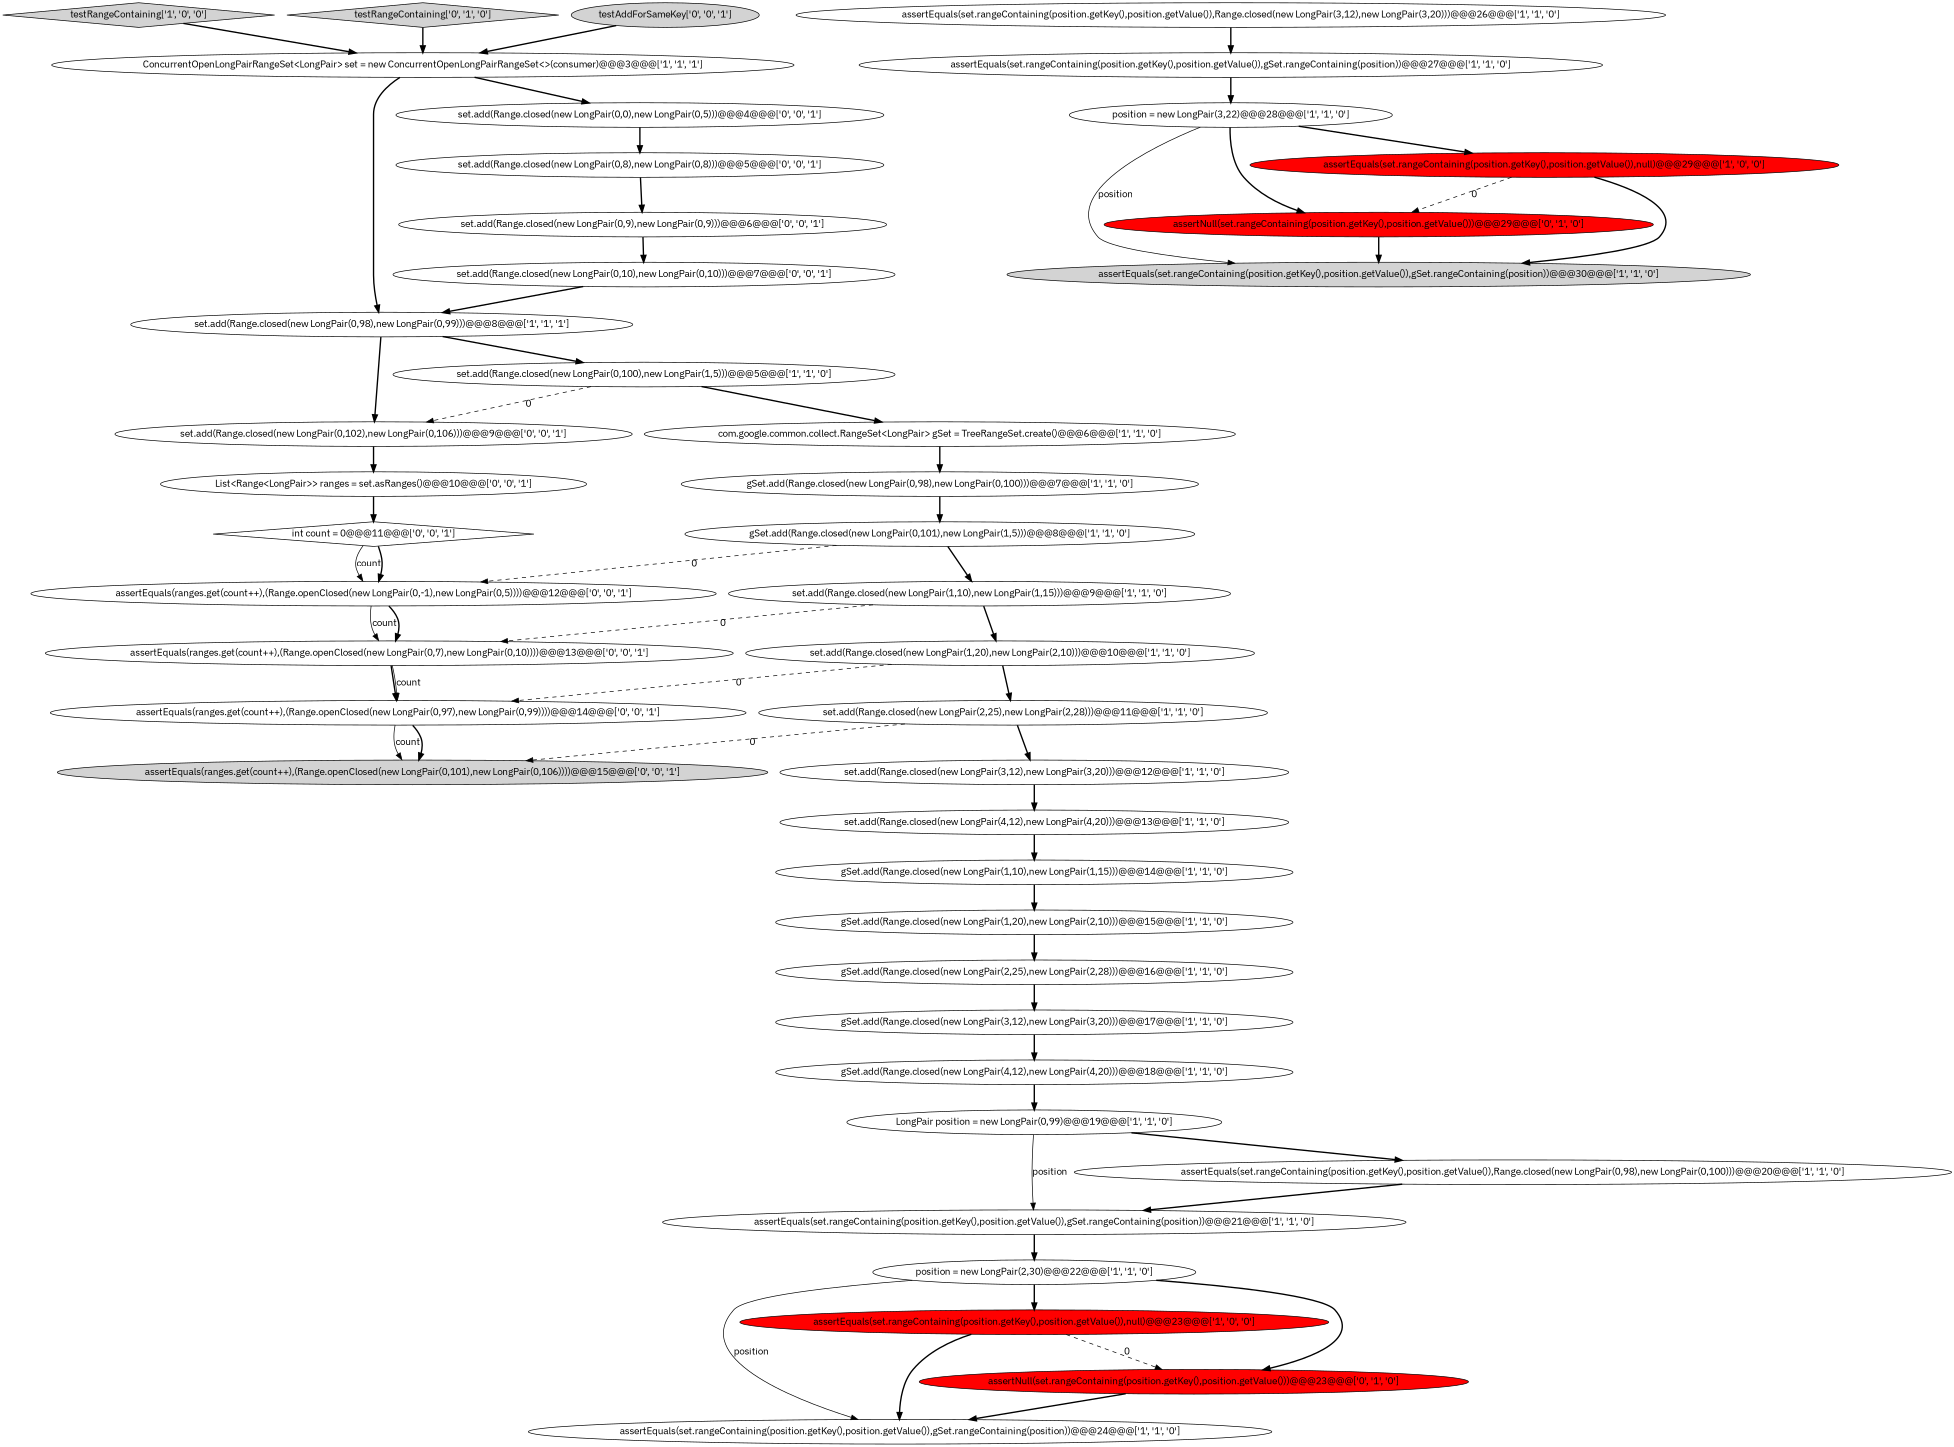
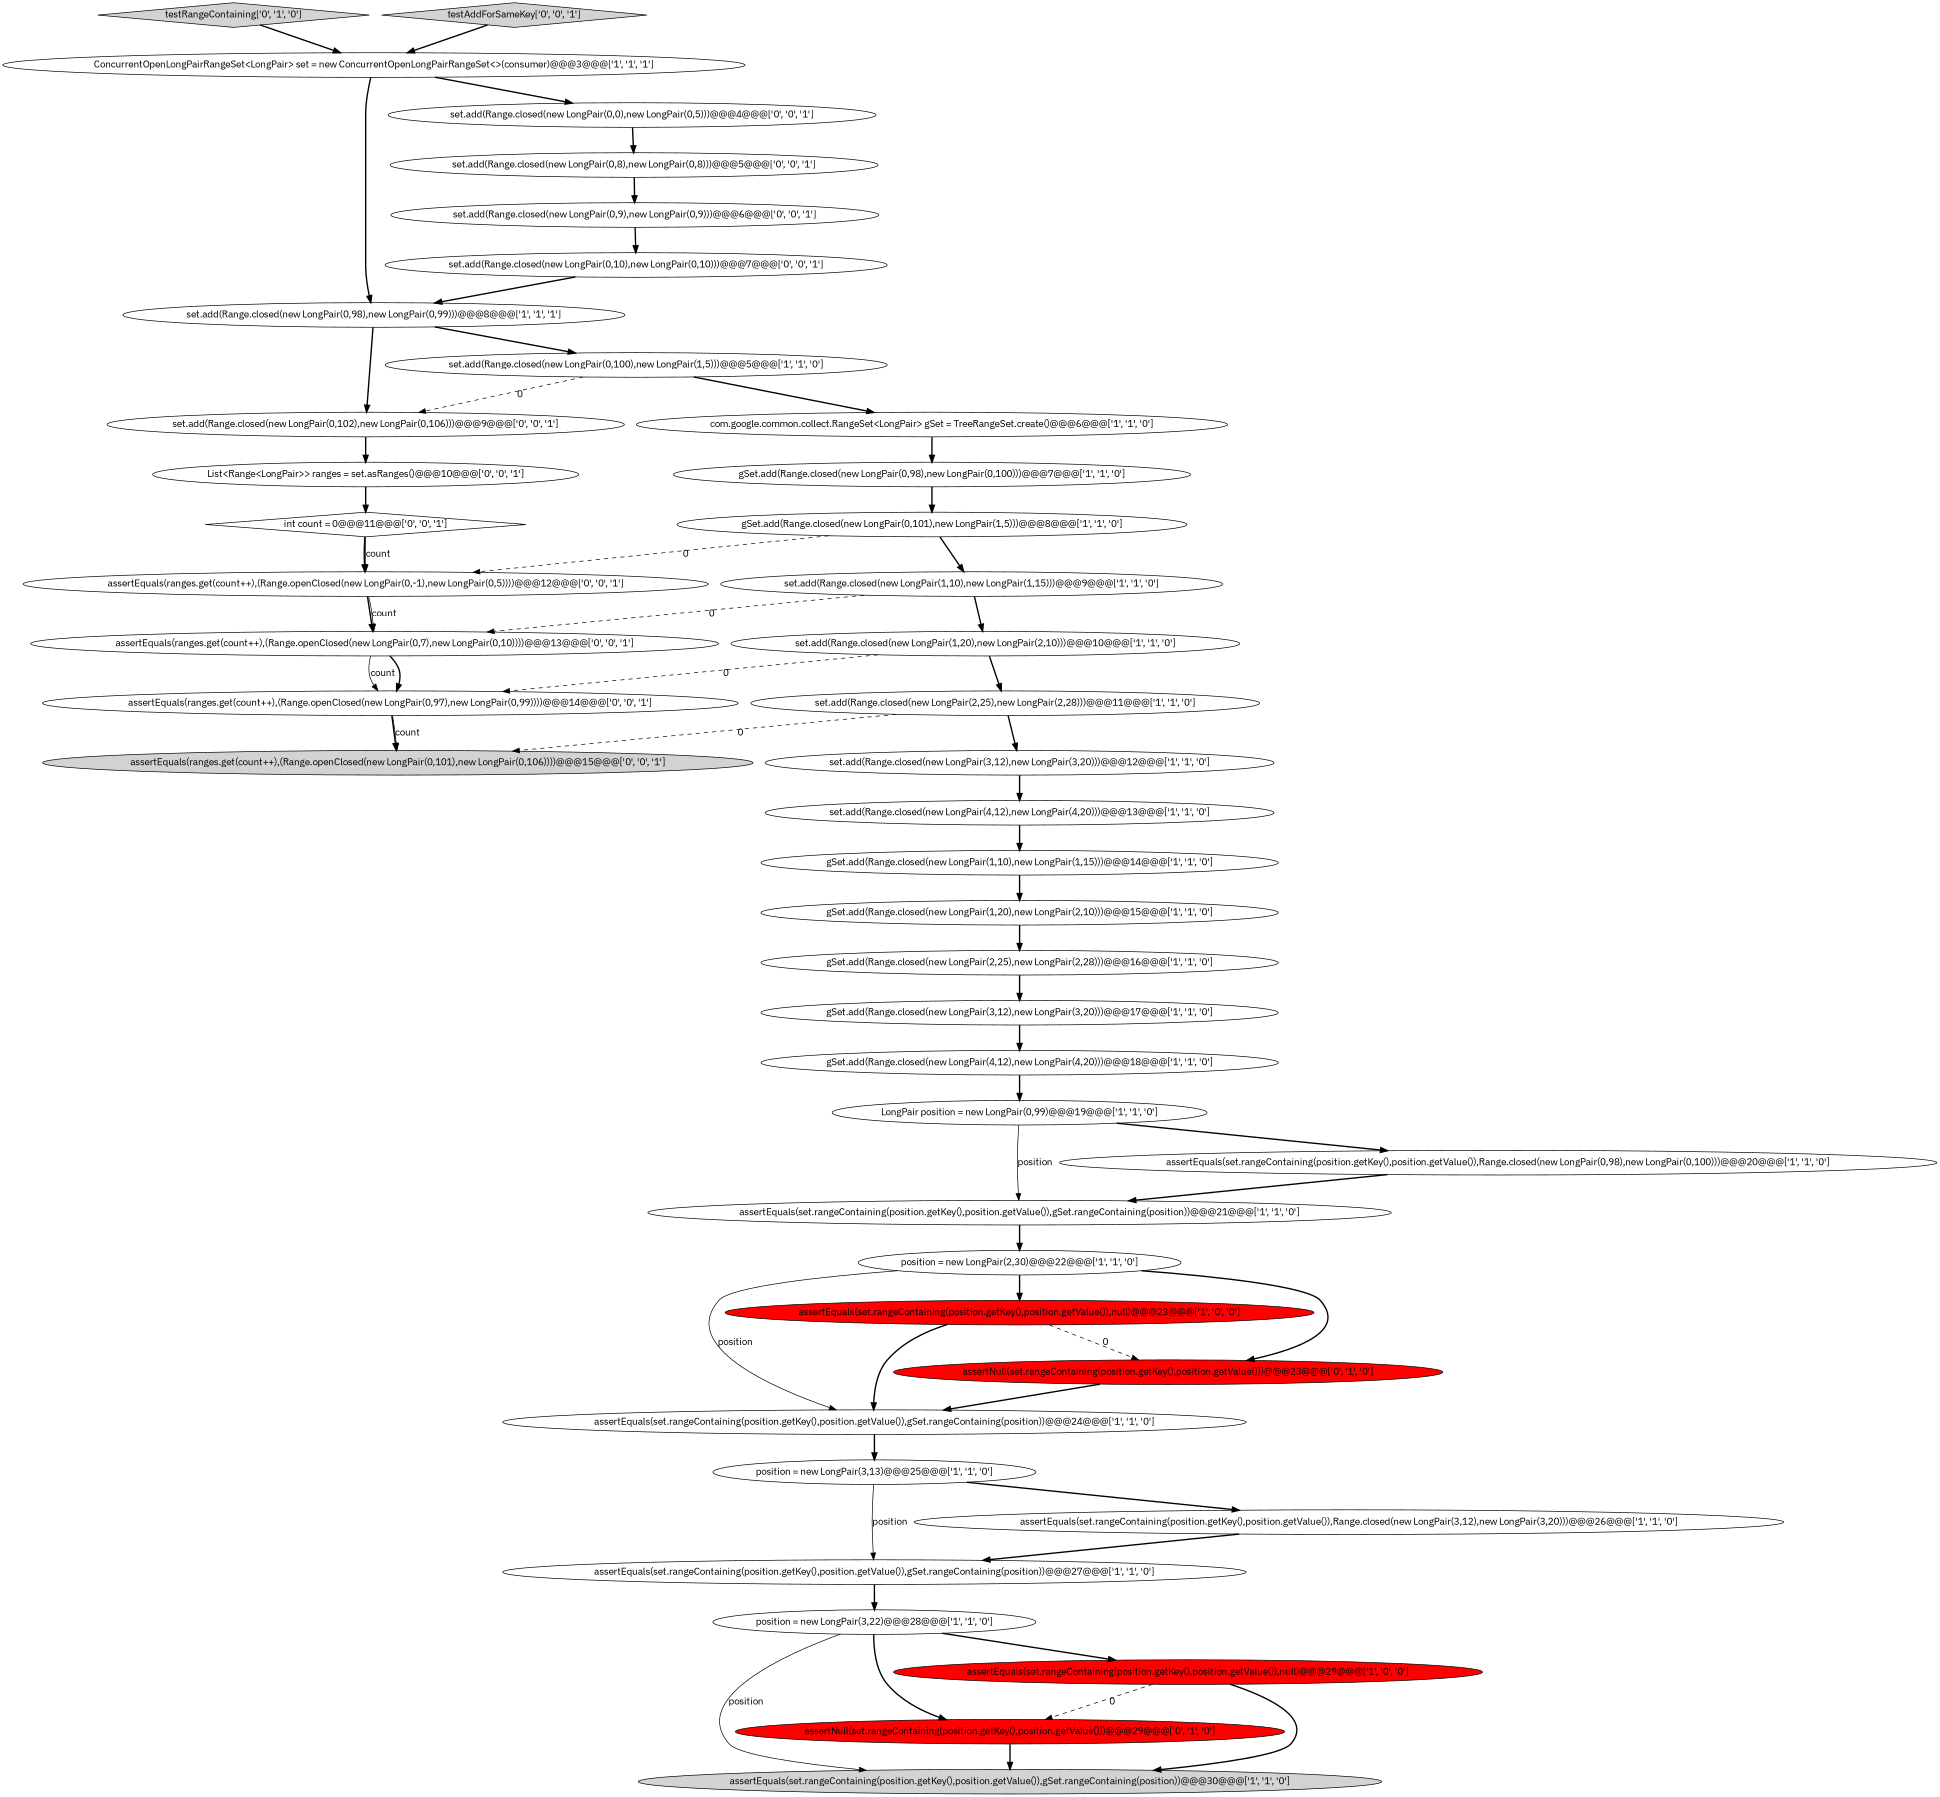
node "testRangeContaining['1', '0', '0']": removed
node "testAddForSameKey['0', '0', '1']": shape ellipse -> diamond
node "position = new LongPair(3,13)@@@25@@@['1', '1', '0']": added
